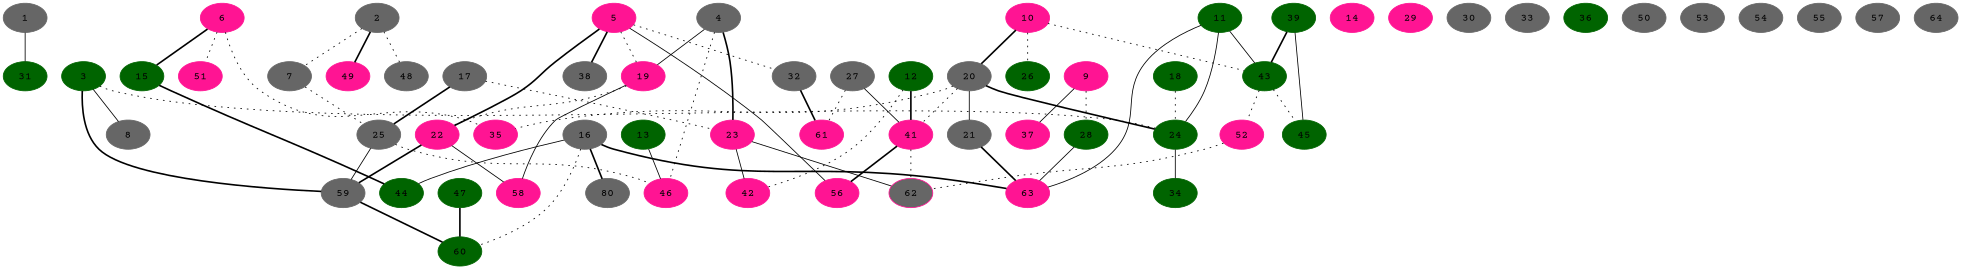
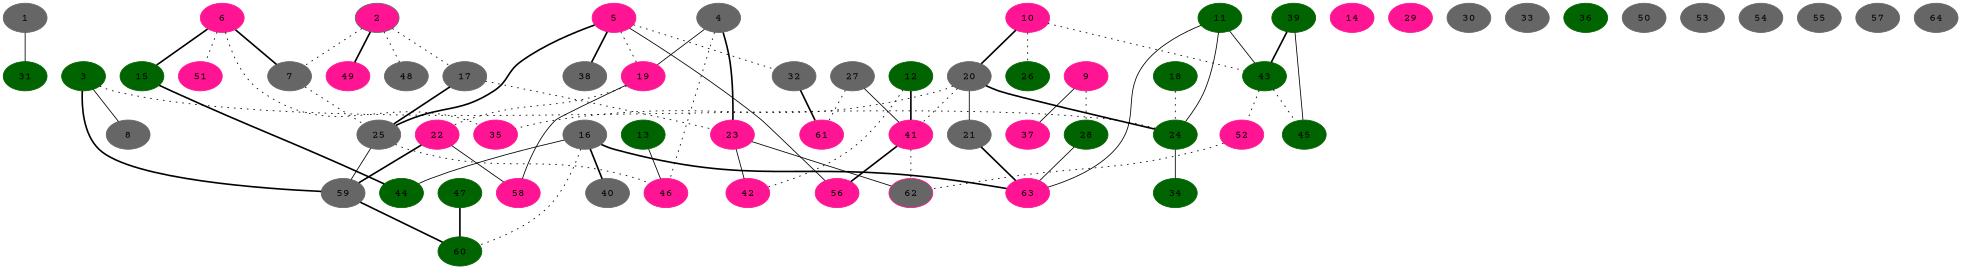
node "2": fillcolor gray40 -> deeppink
edge "6" -- "7": added
edge "2" -- "17": added
edge "5" -- "22": now "5" -- "25"
node "80": label "80" -> "40"
